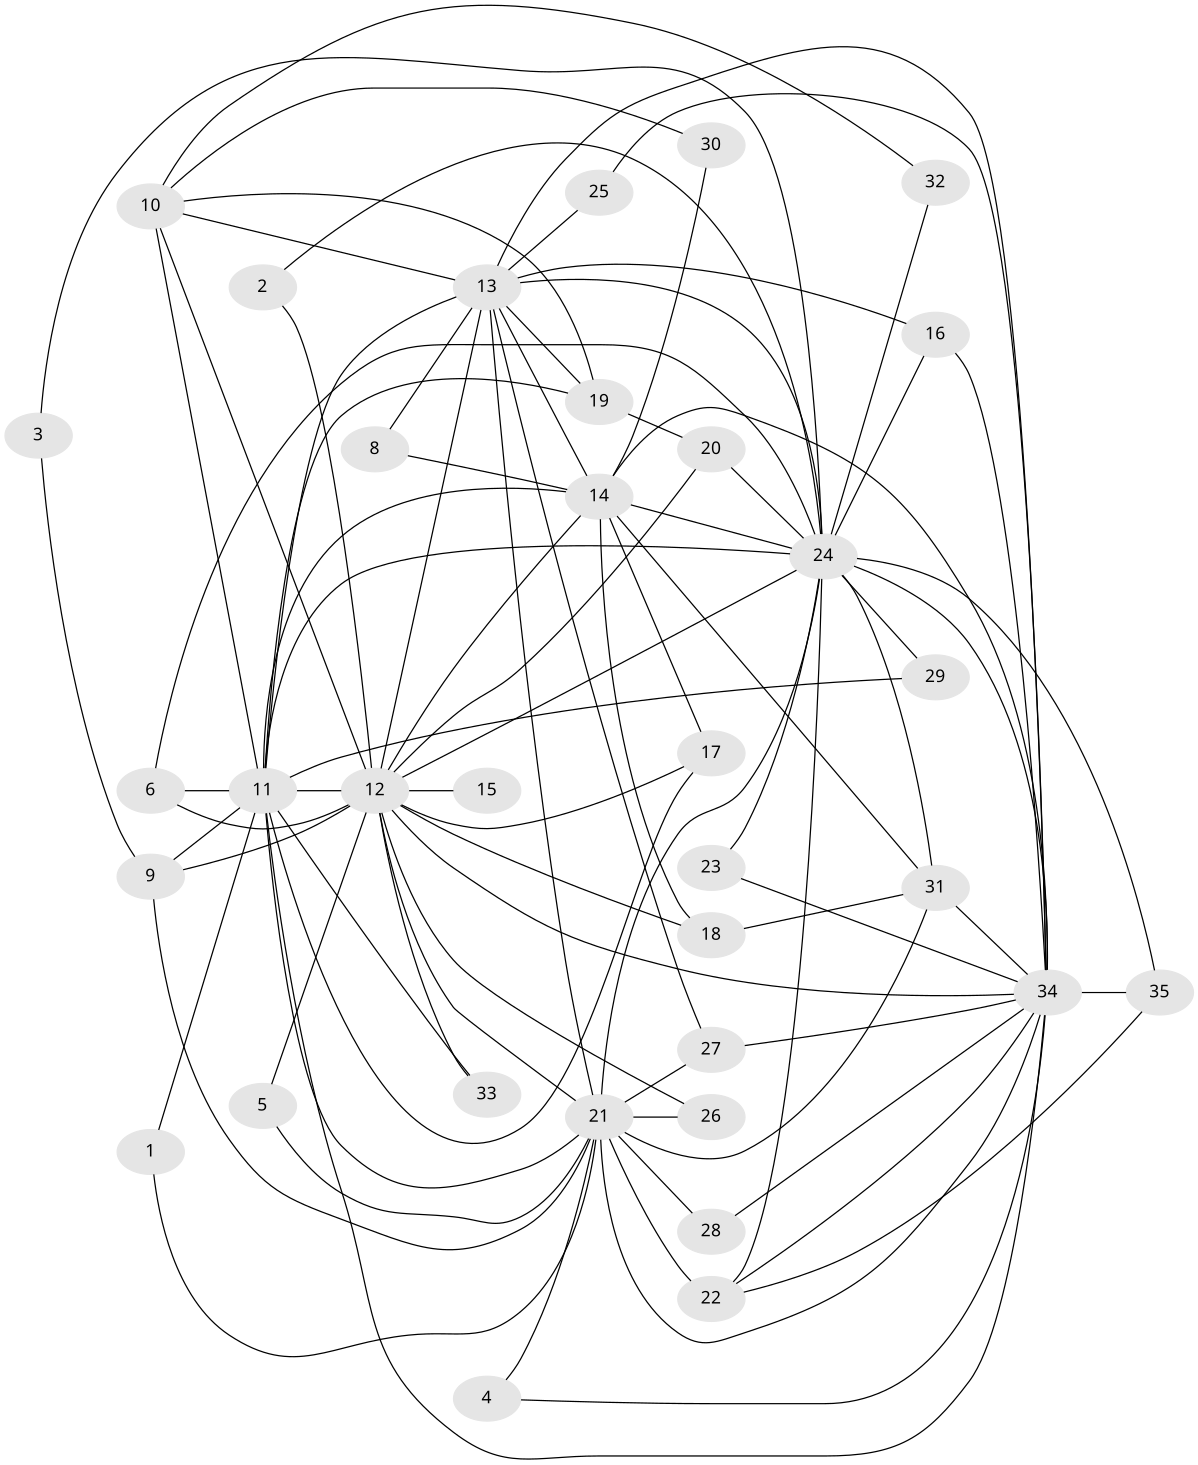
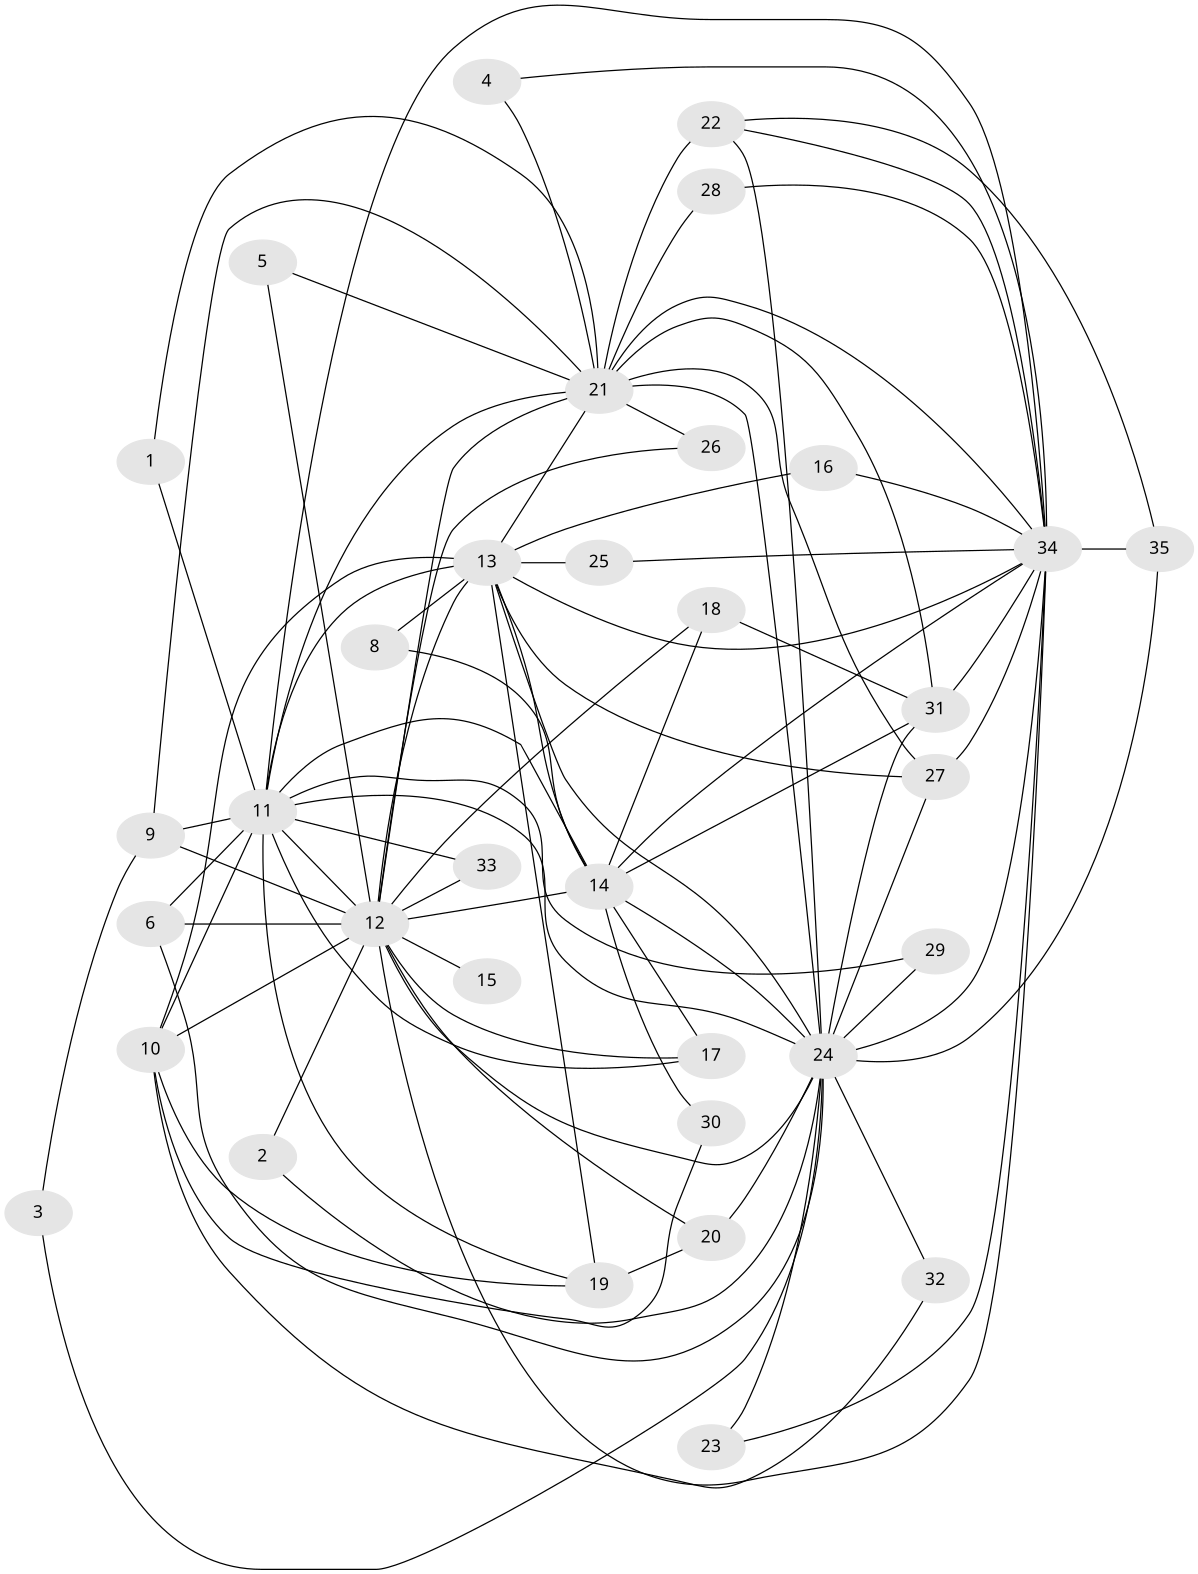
edge "16" -- "24": now "27" -- "24"
